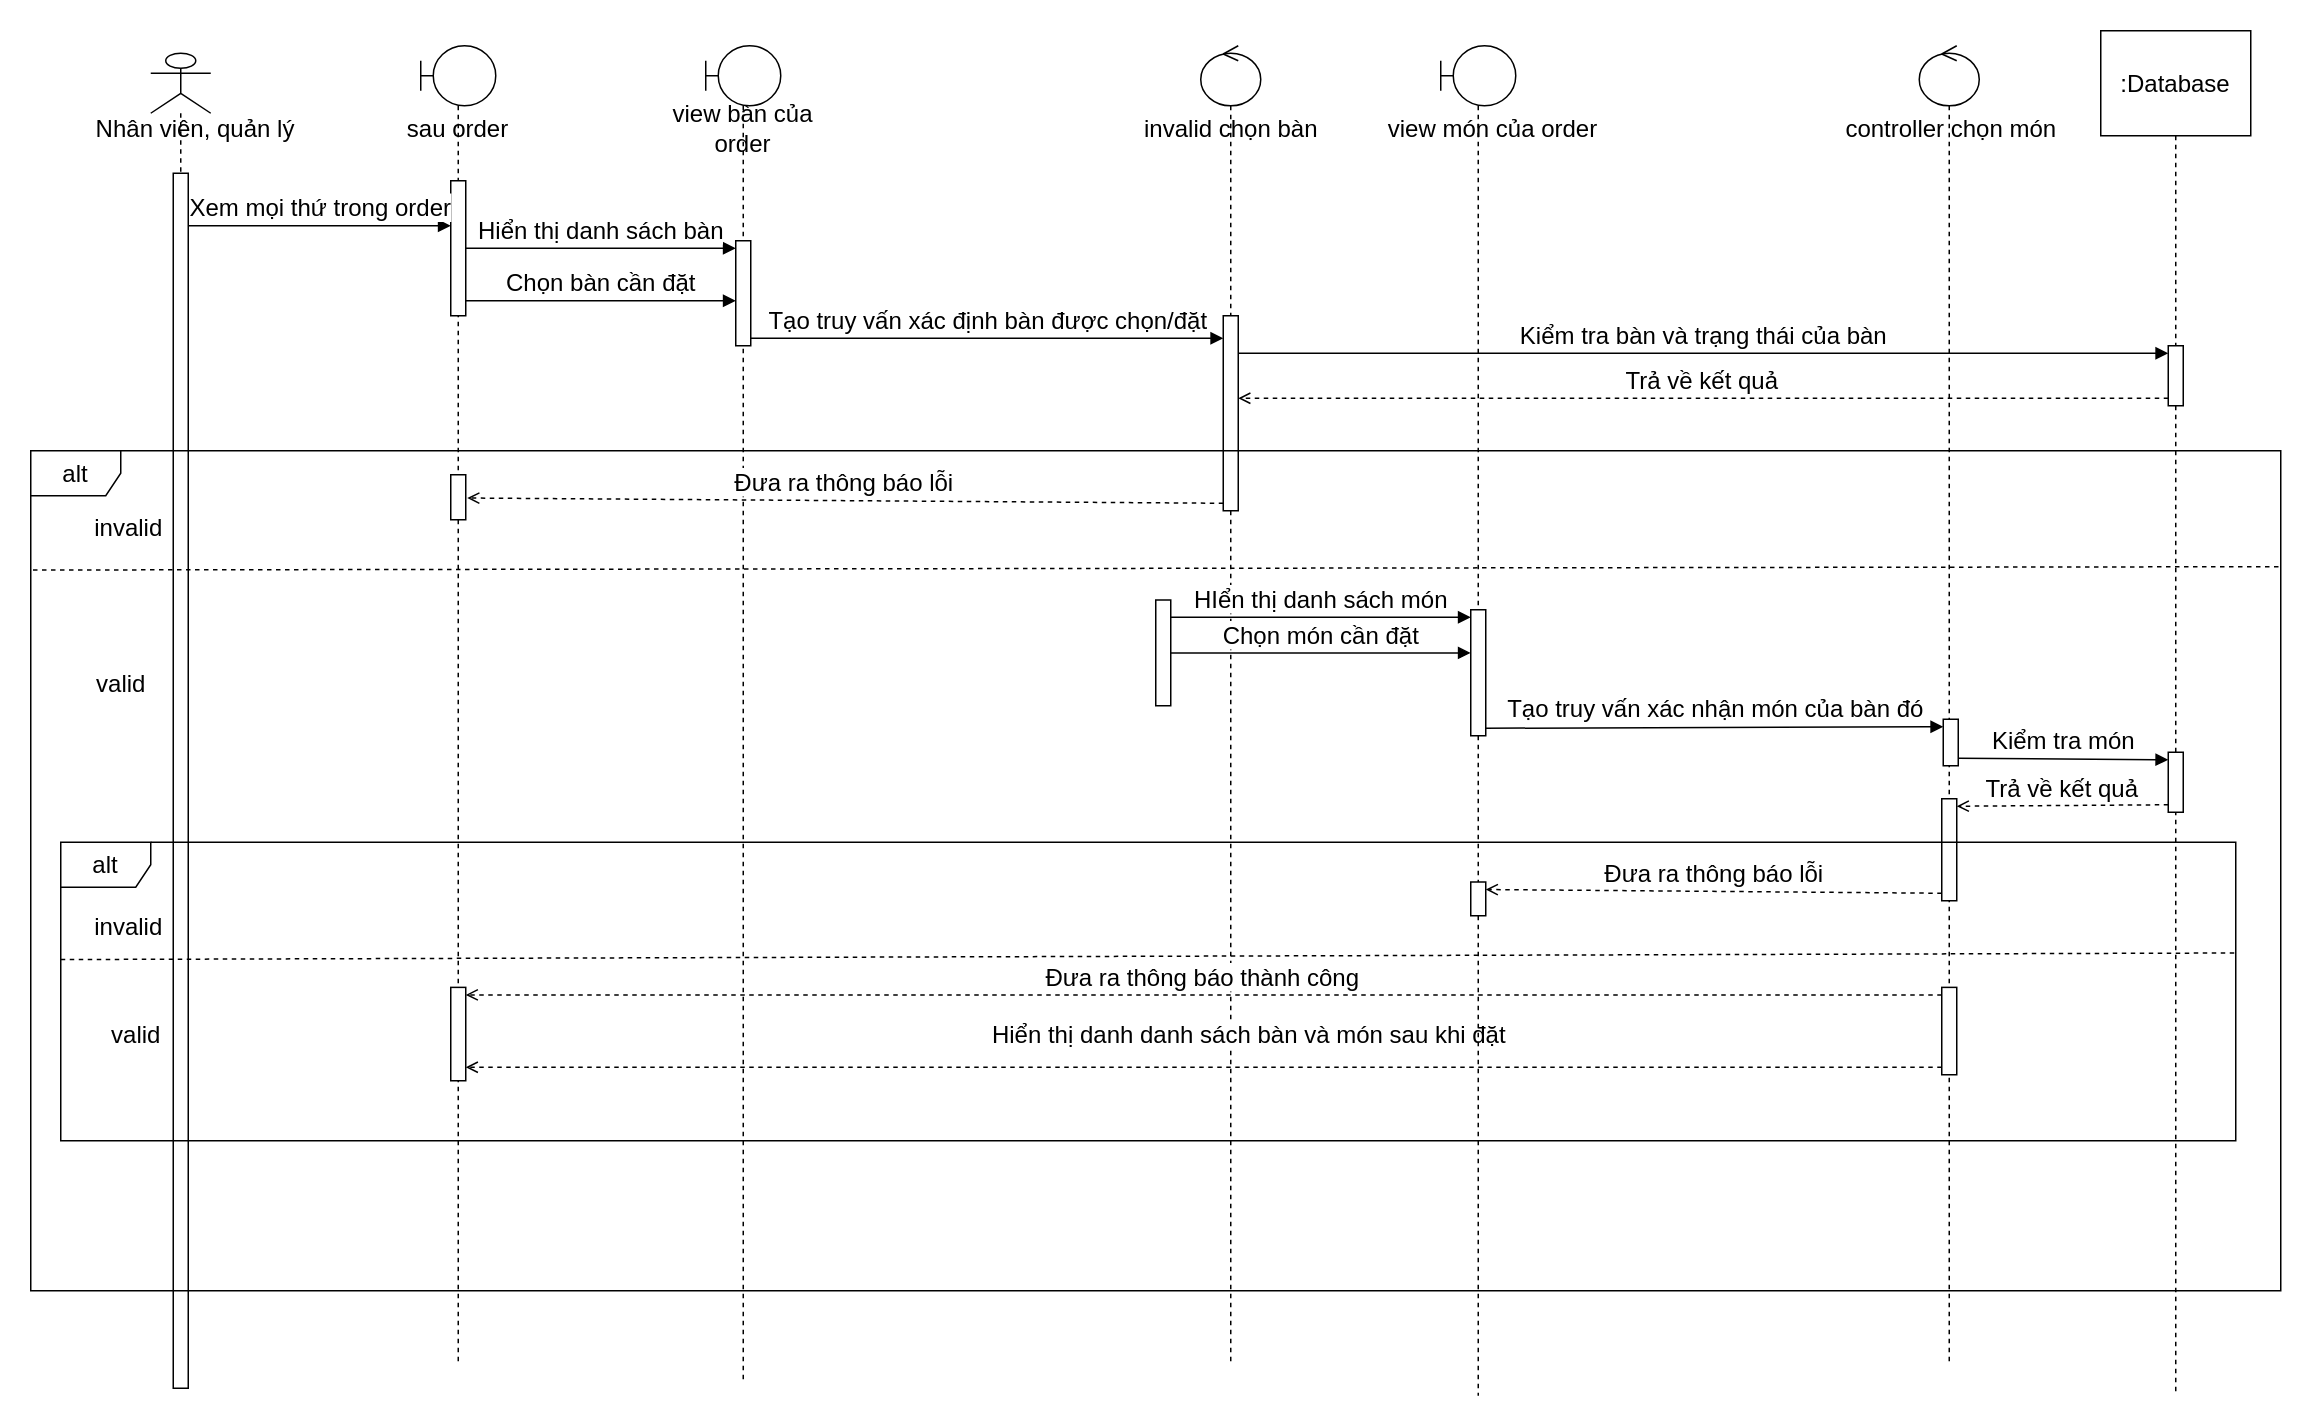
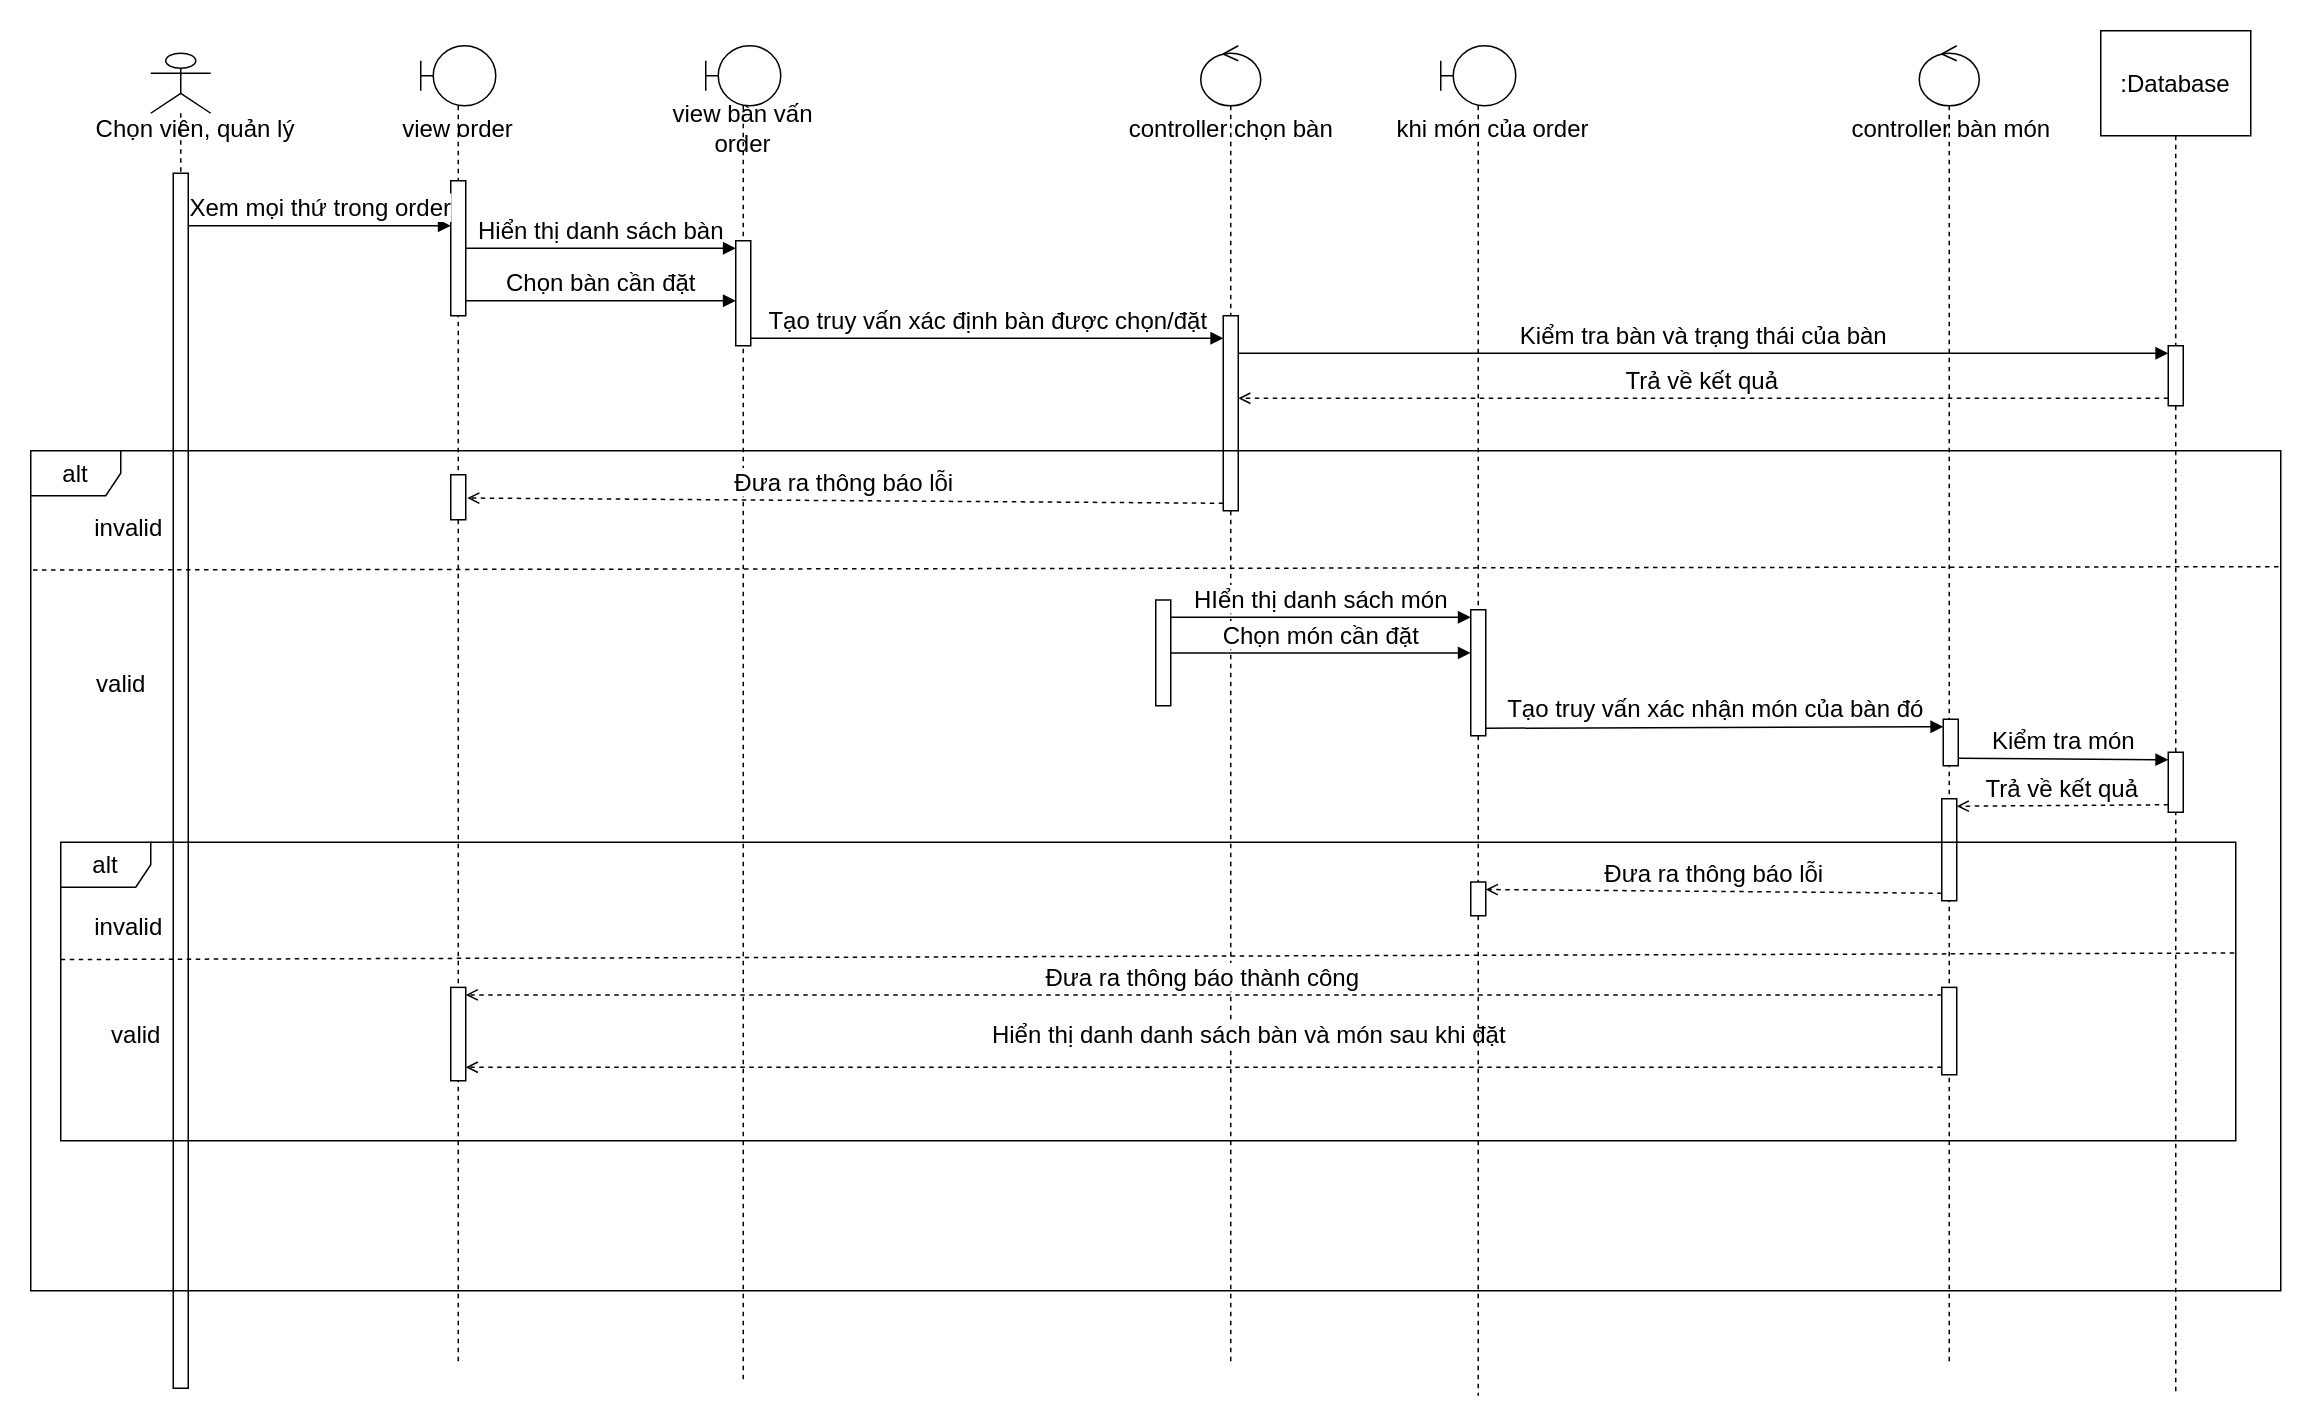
node "Nhân viên, quản lý": label "Nhân viên, quản lý" -> "Chọn viên, quản lý"
node "sau order": label "sau order" -> "view order"
node "view bàn của order": label "view bàn của order" -> "view bàn vấn order"
node "invalid chọn bàn": label "invalid chọn bàn" -> "controller chọn bàn"
node "view món của order": label "view món của order" -> "khi món của order"
node "controller chọn món": label "controller chọn món" -> "controller bàn món"
